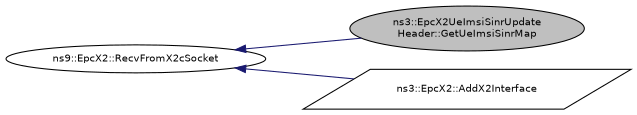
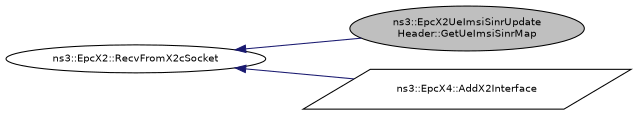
node "ns9::EpcX2::RecvFromX2cSocket": label "ns9::EpcX2::RecvFromX2cSocket" -> "ns3::EpcX2::RecvFromX2cSocket"
node "ns3::EpcX2::AddX2Interface": label "ns3::EpcX2::AddX2Interface" -> "ns3::EpcX4::AddX2Interface"
